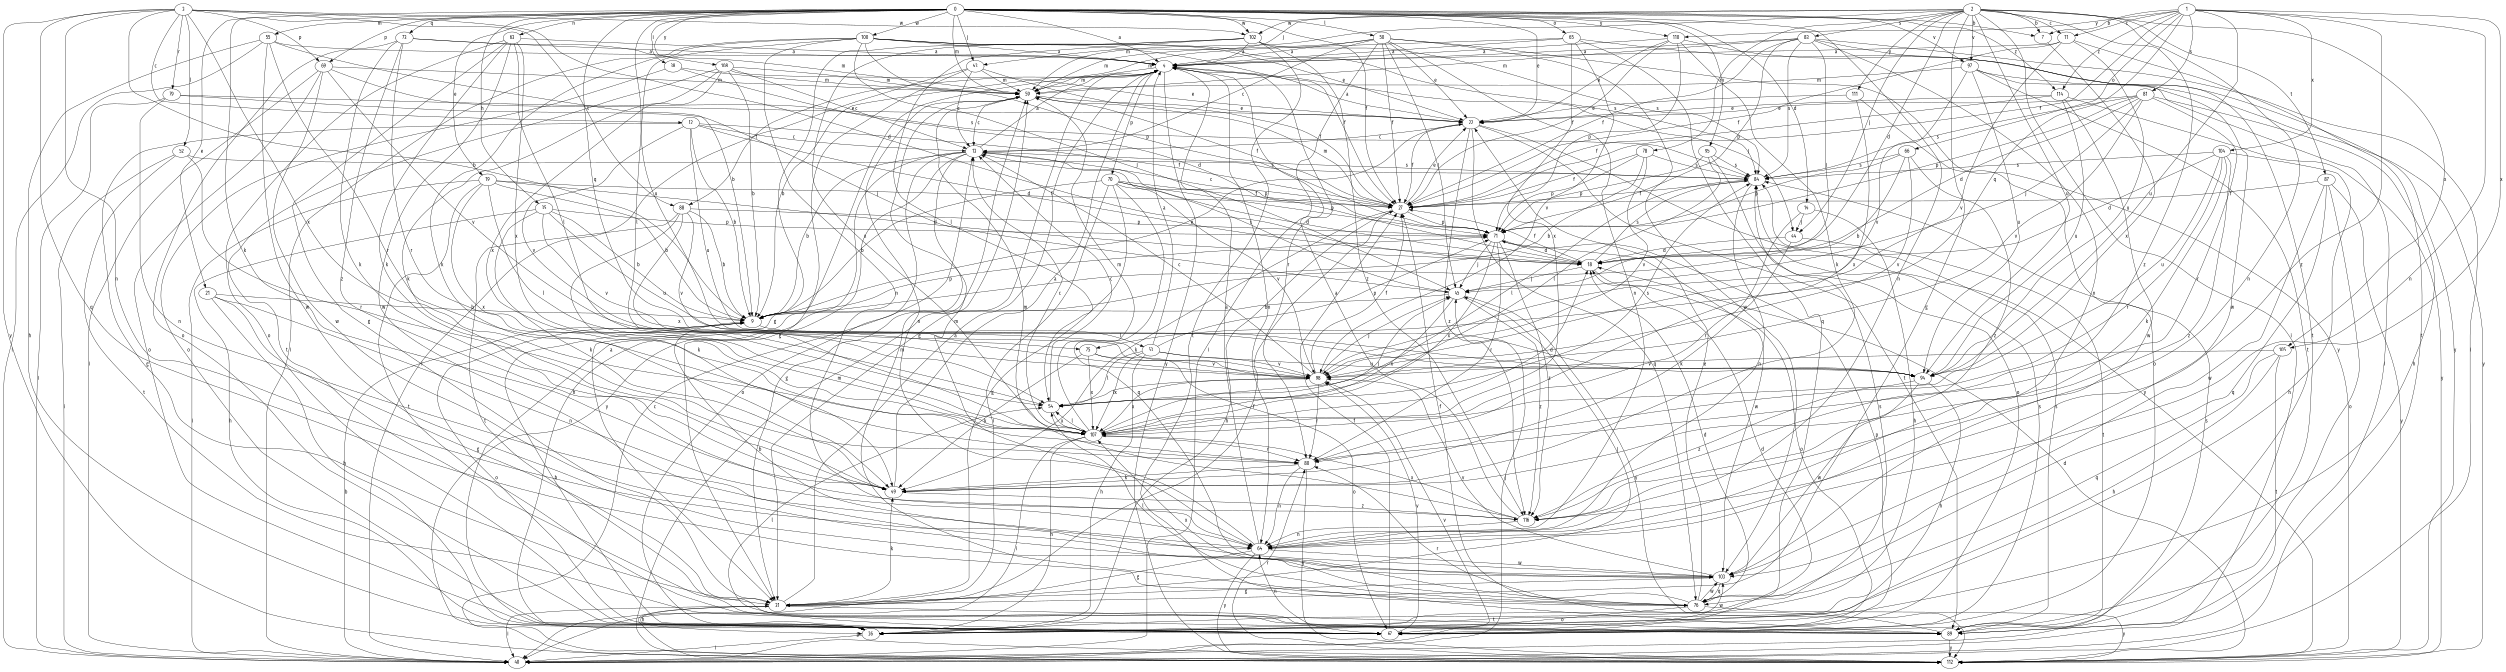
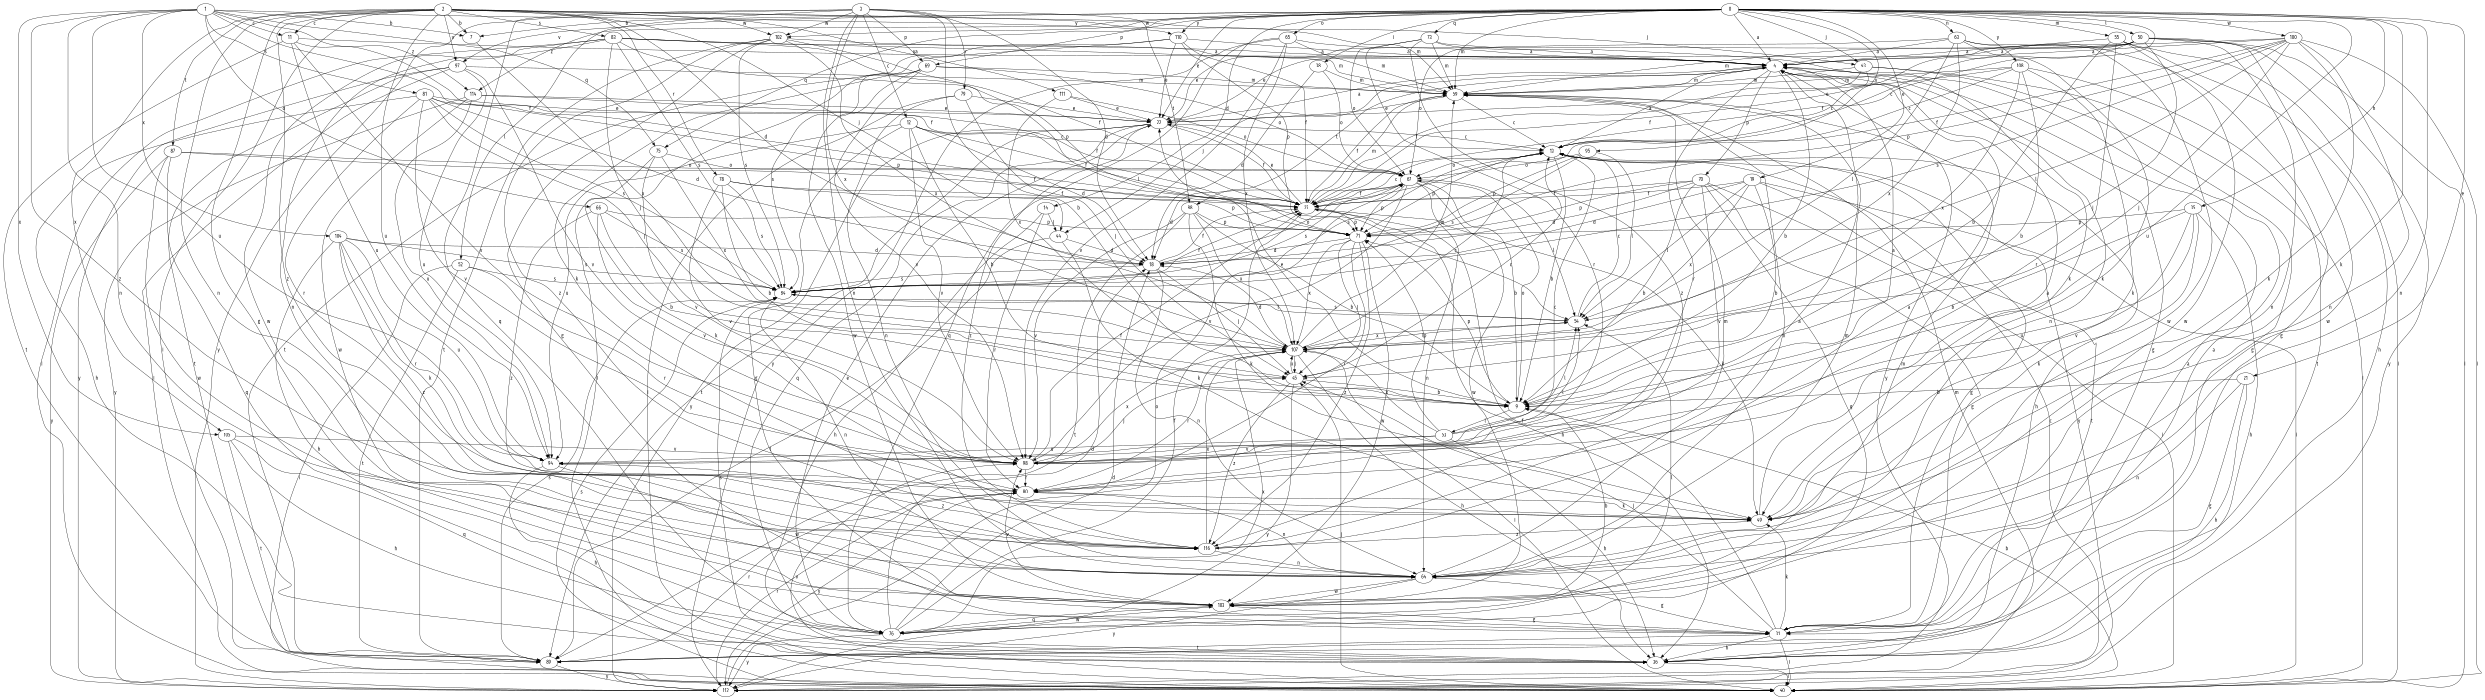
edge "13" -> "84": reversed
edge "18" -> "64": added, label "n"
edge "112" -> "31": removed, label "g"
